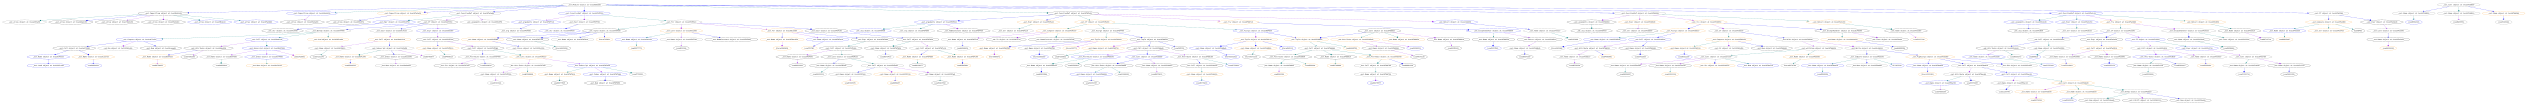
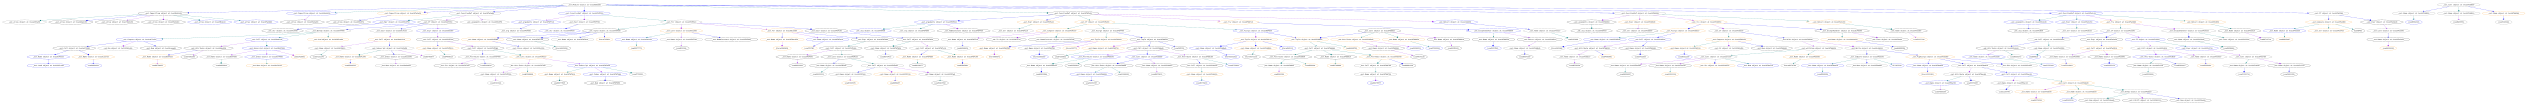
node "Load7626200": added
